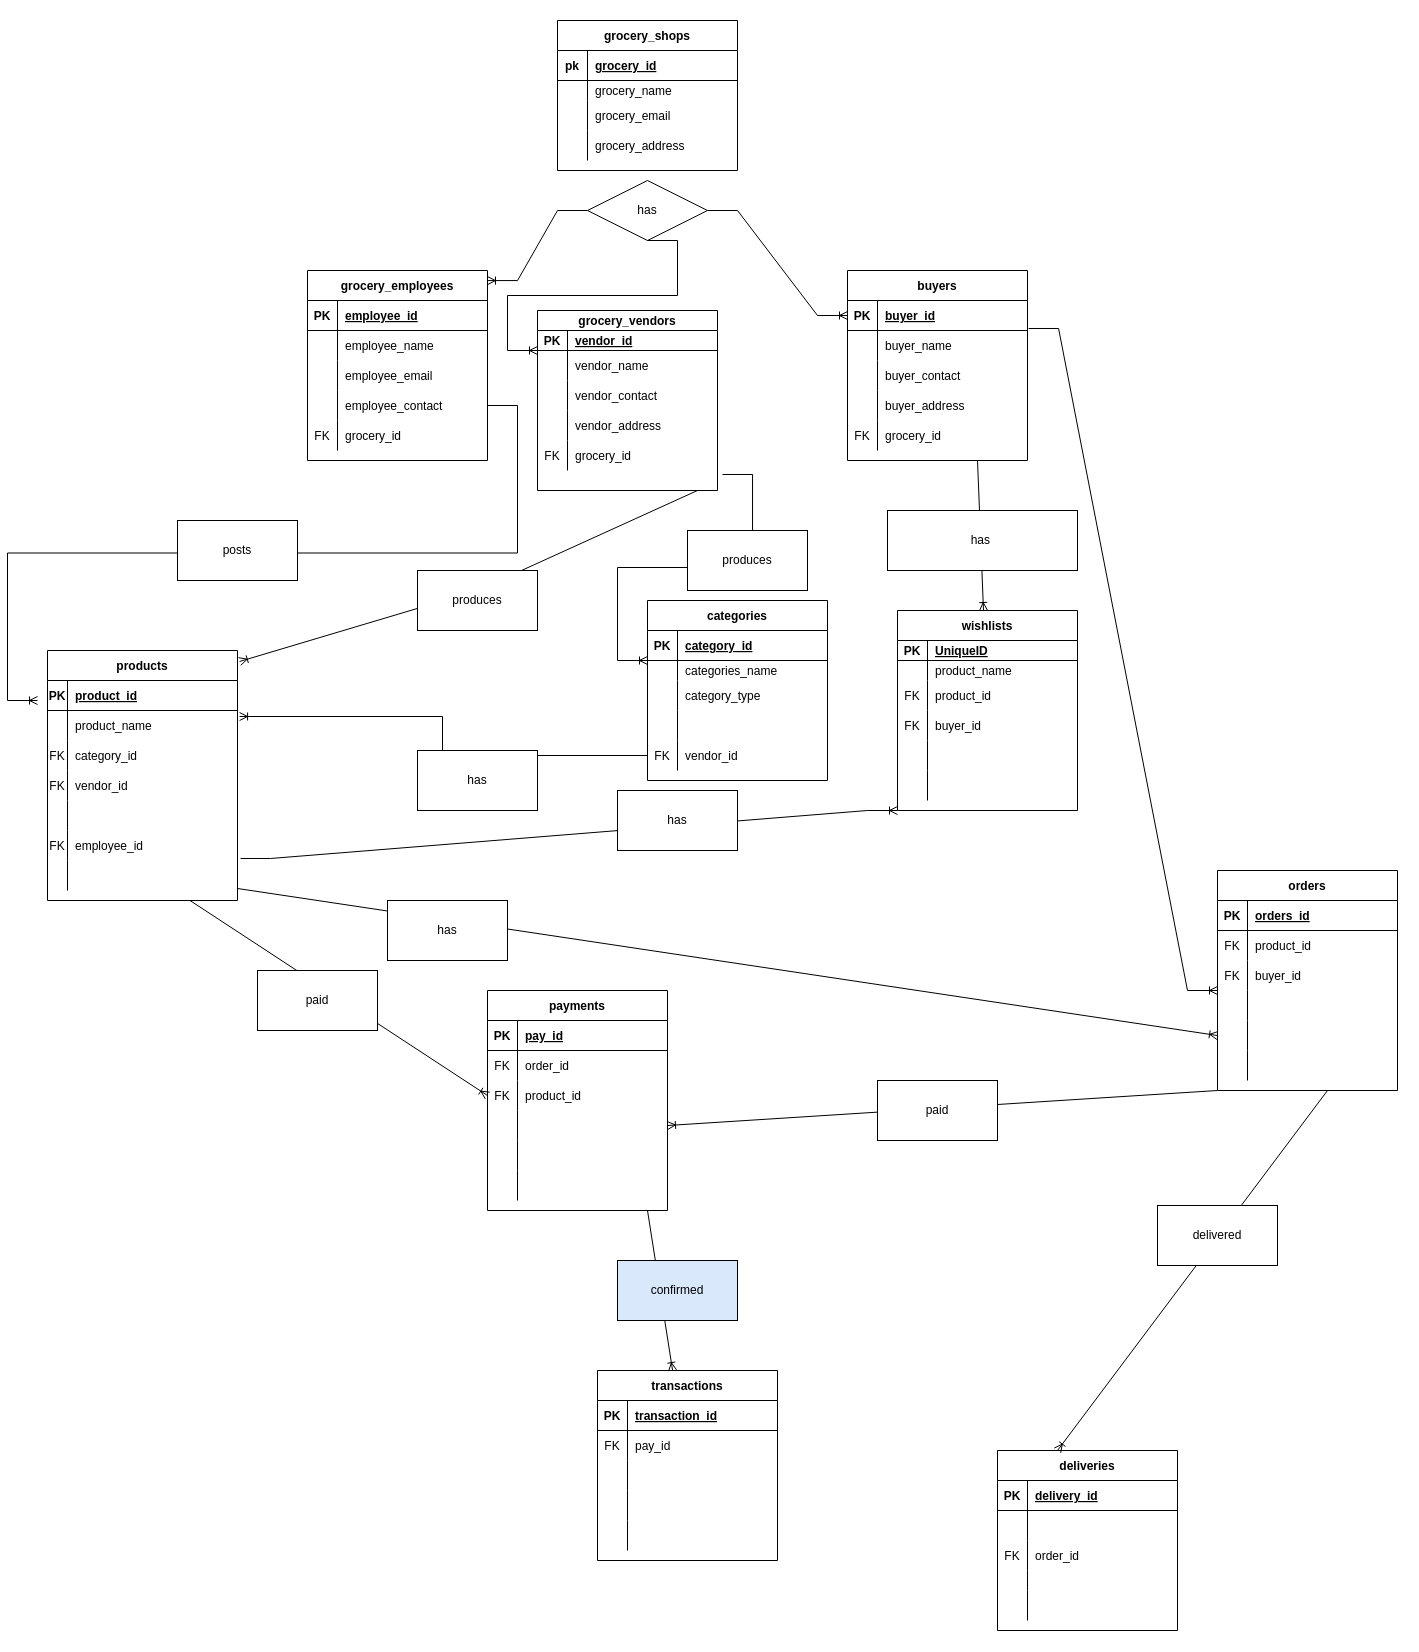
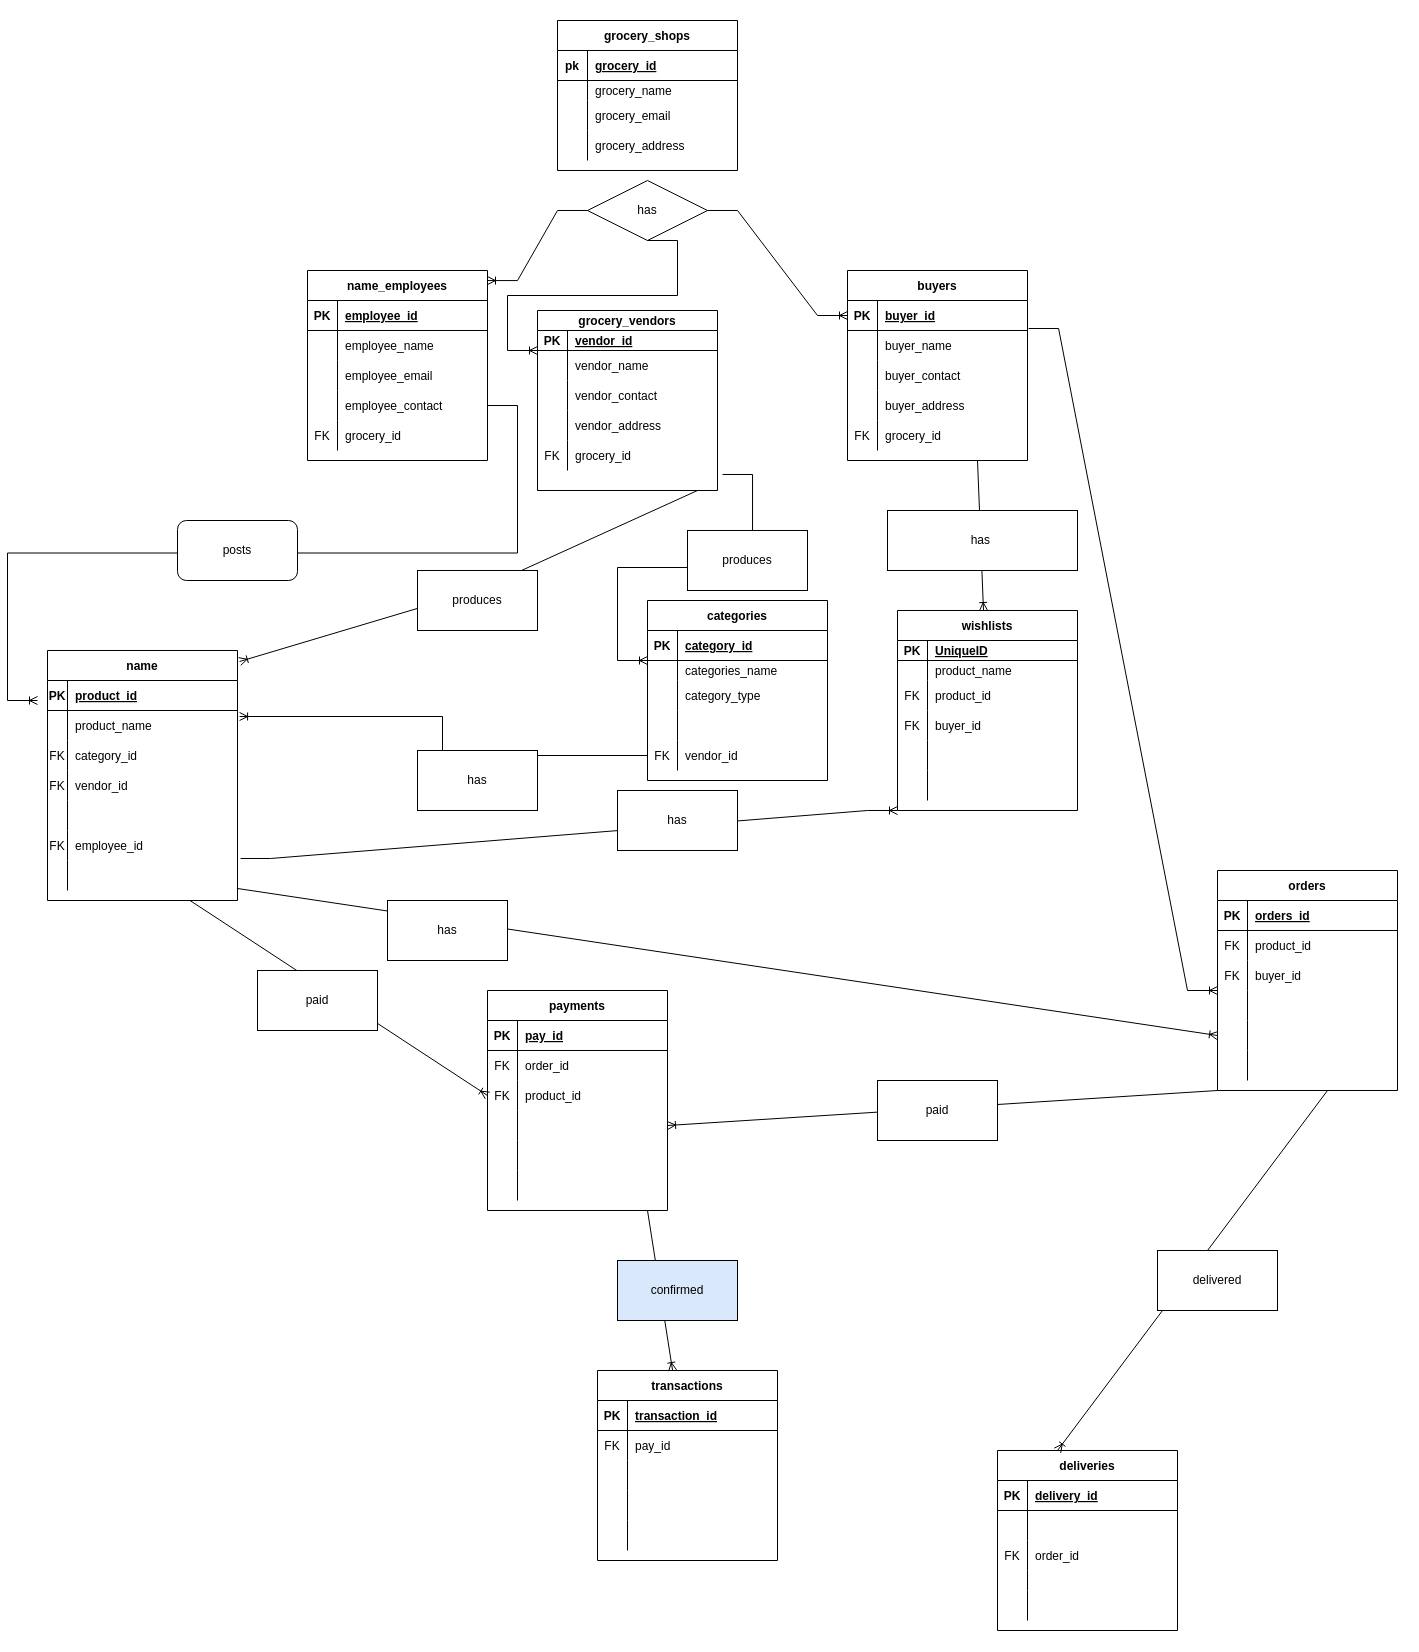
node "grocery_employees": label "grocery_employees" -> "name_employees"
node "posts": shape rectangle -> rounded rectangle
node "products": label "products" -> "name"
node "delivered": moved (1218, 1236) -> (1218, 1281)
